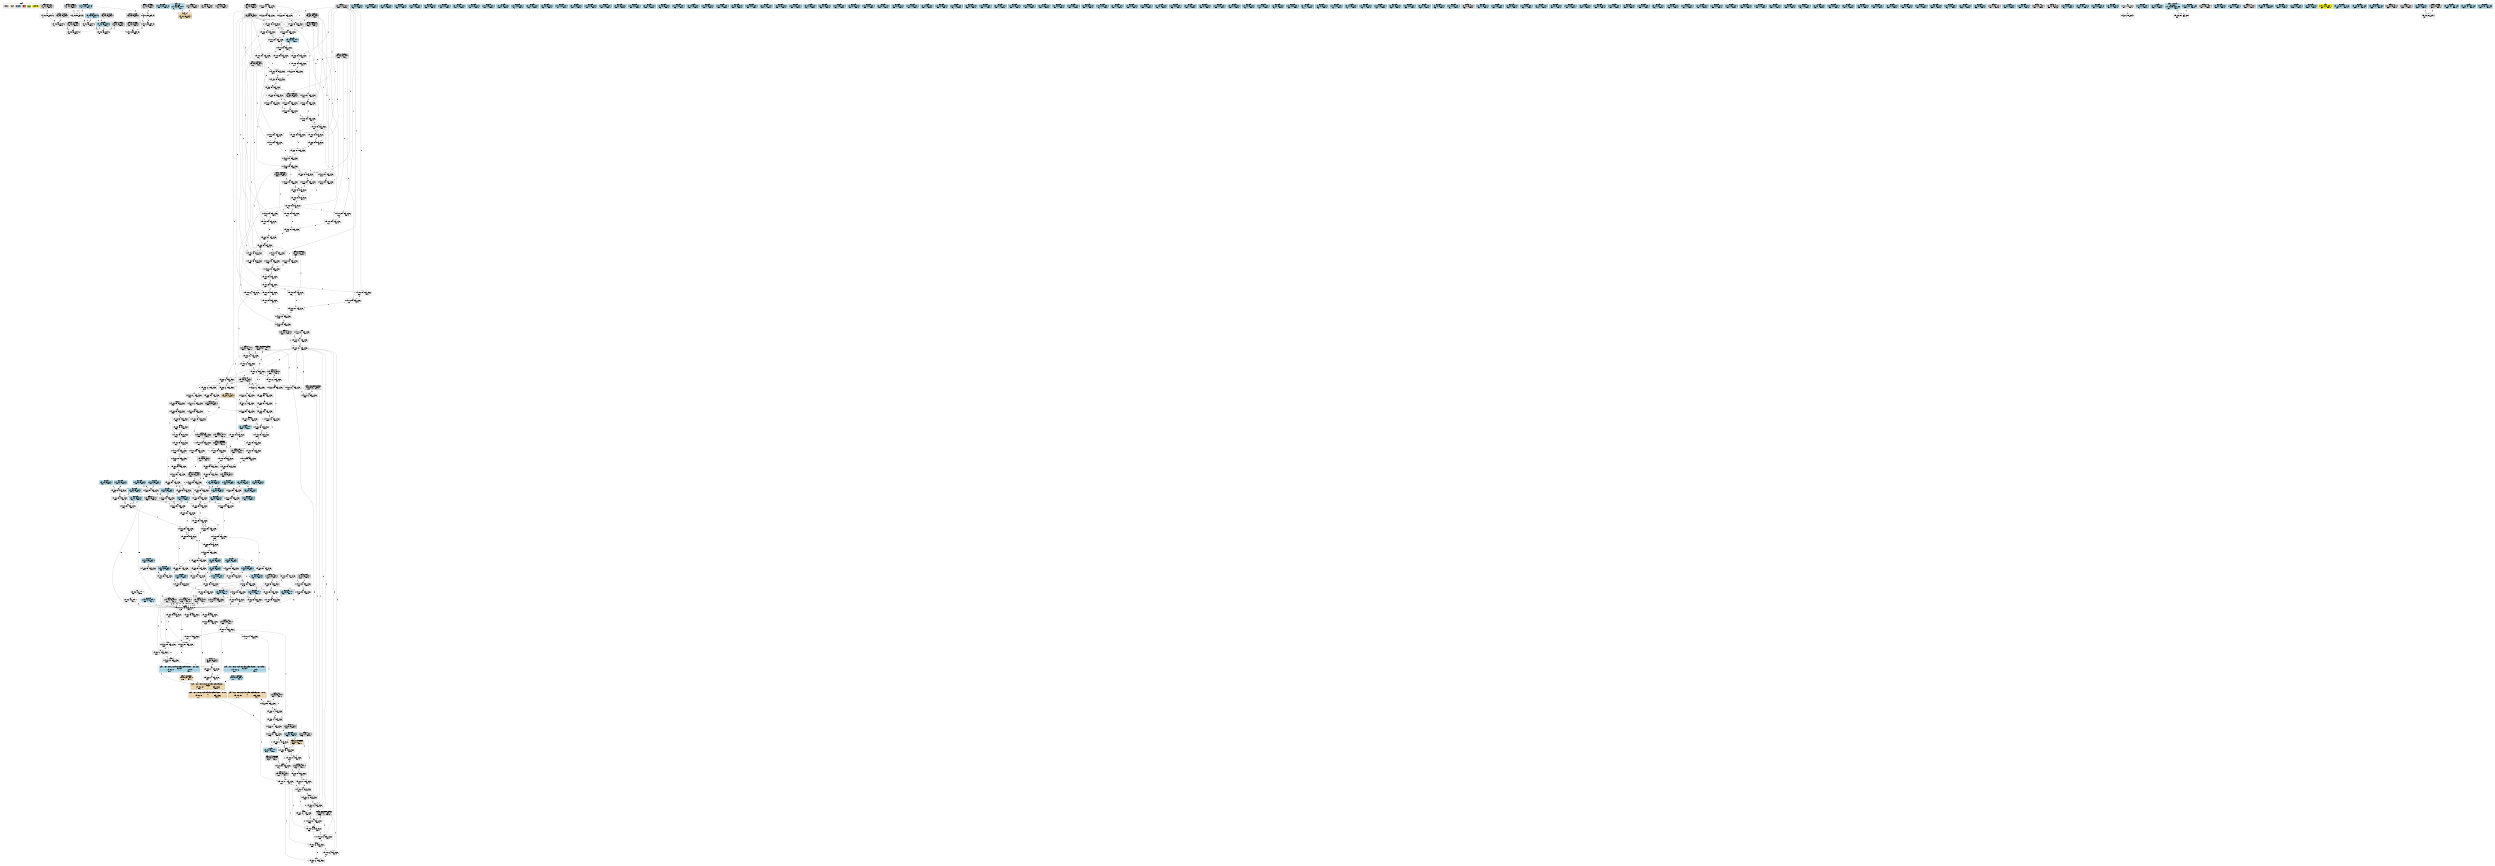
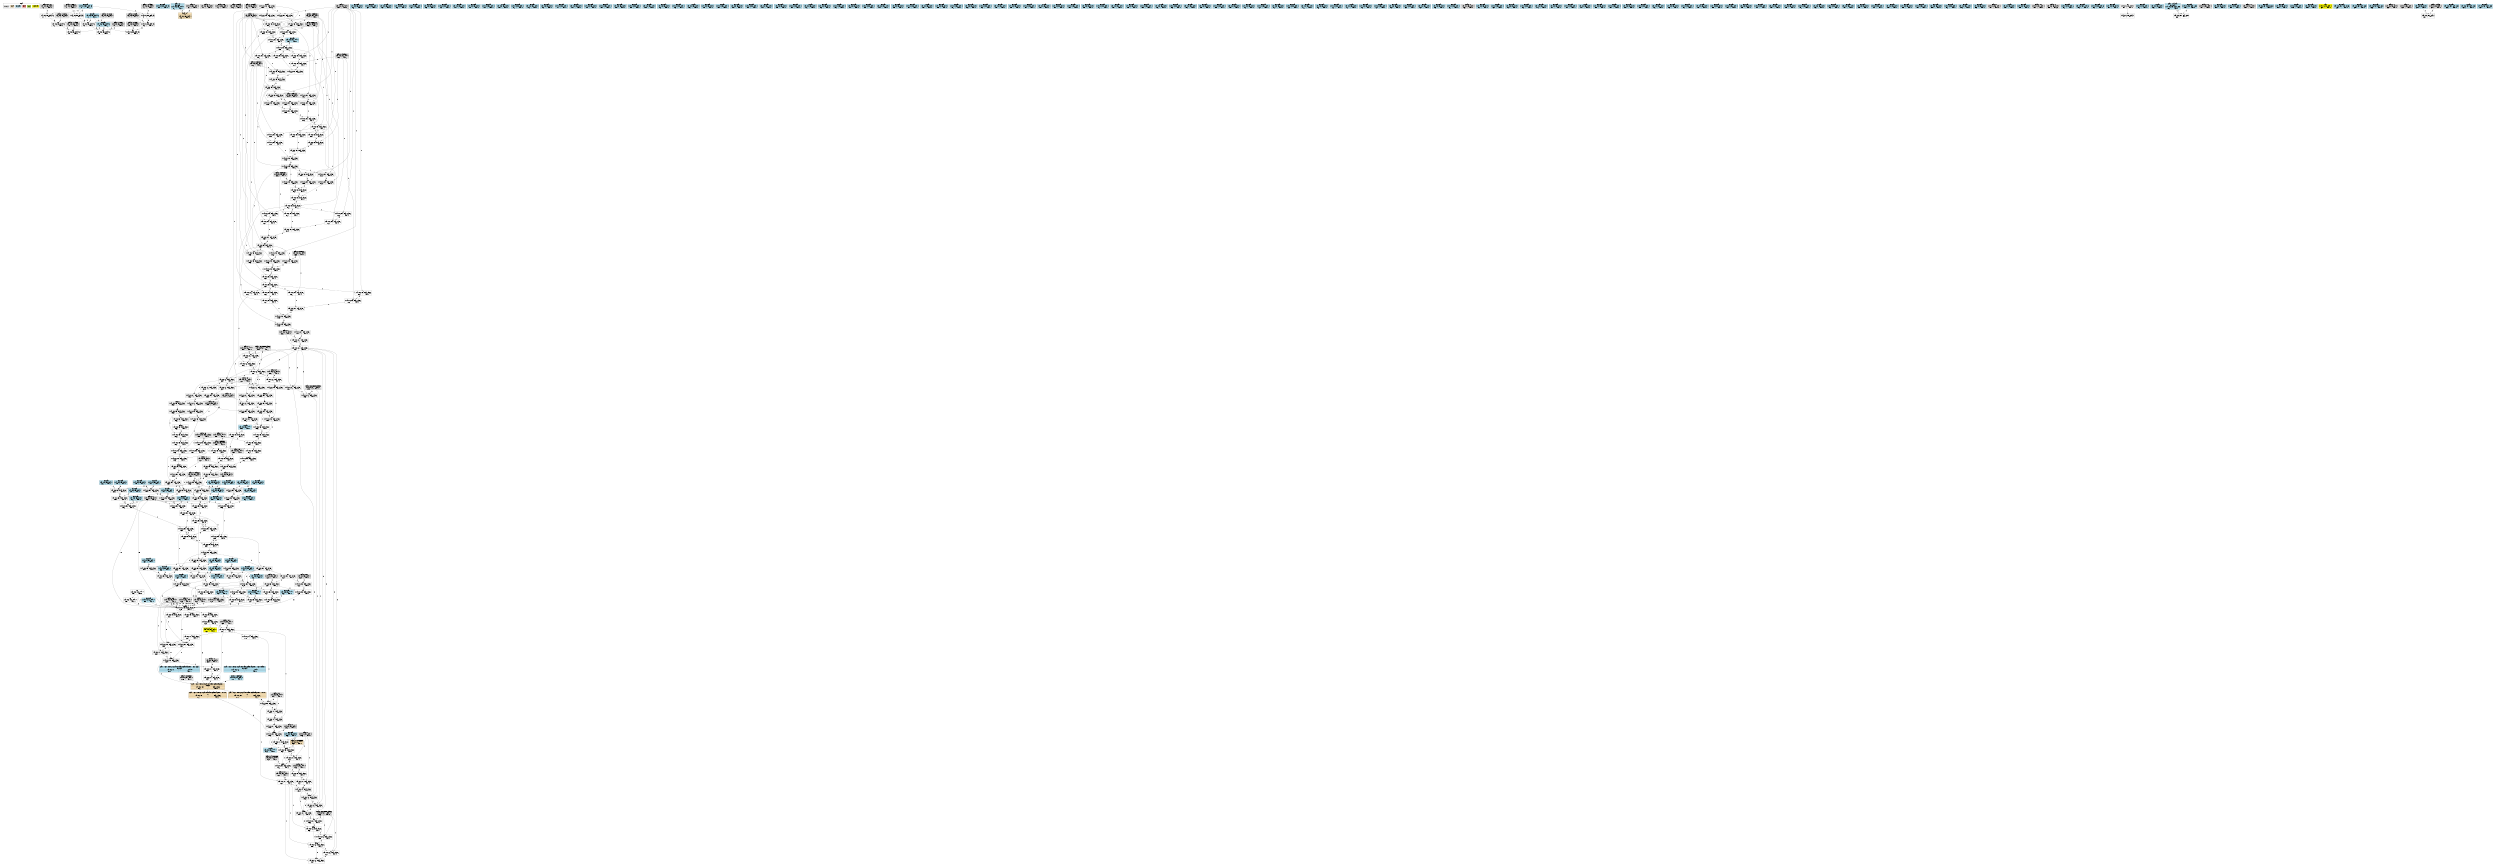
node "Literal": label "Literal" -> "Constant"
node "Literal: 0.315299": added
node "Literal: 27": fillcolor wheat -> gray90
node "mov.$t0 $r0, $r1": added
node "Literal: 0x302096000": fillcolor wheat -> gray90
